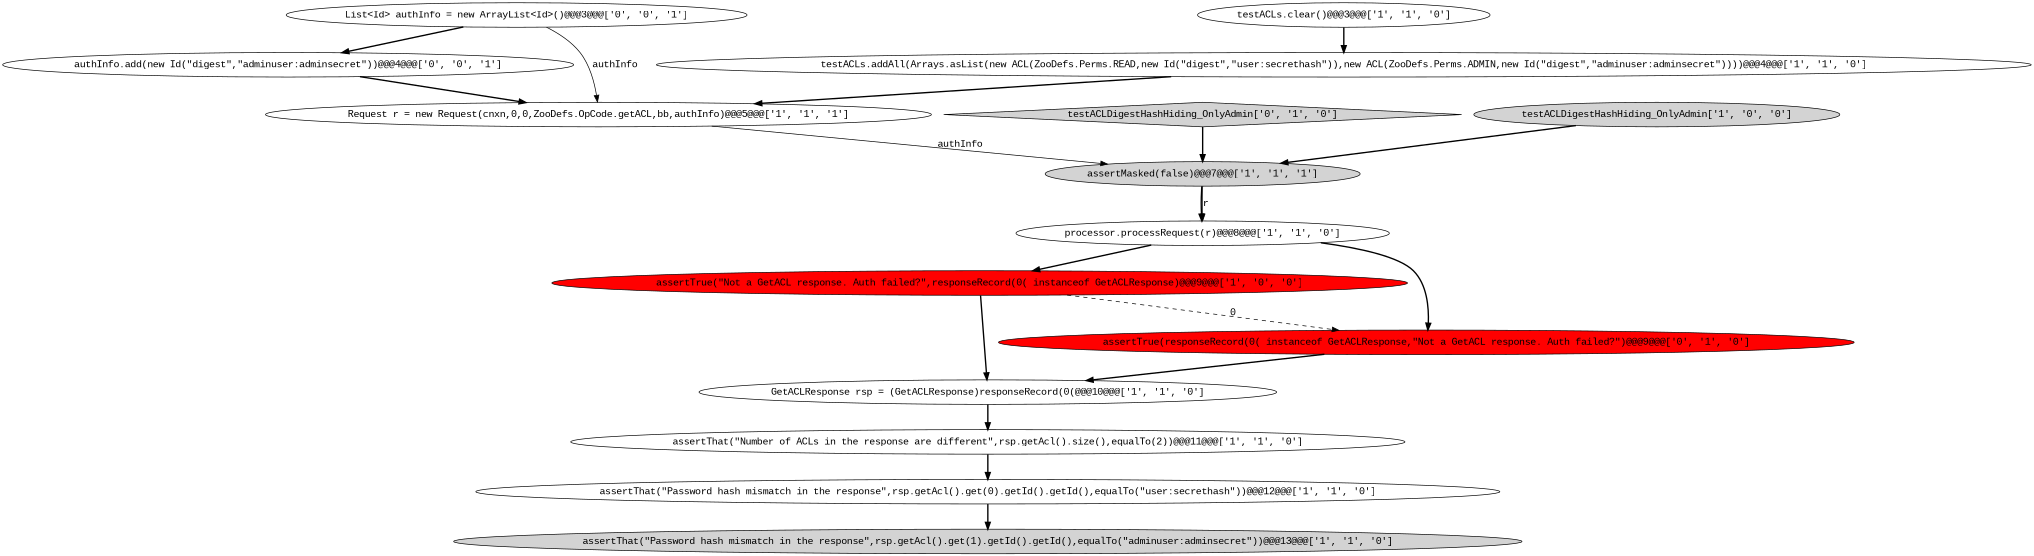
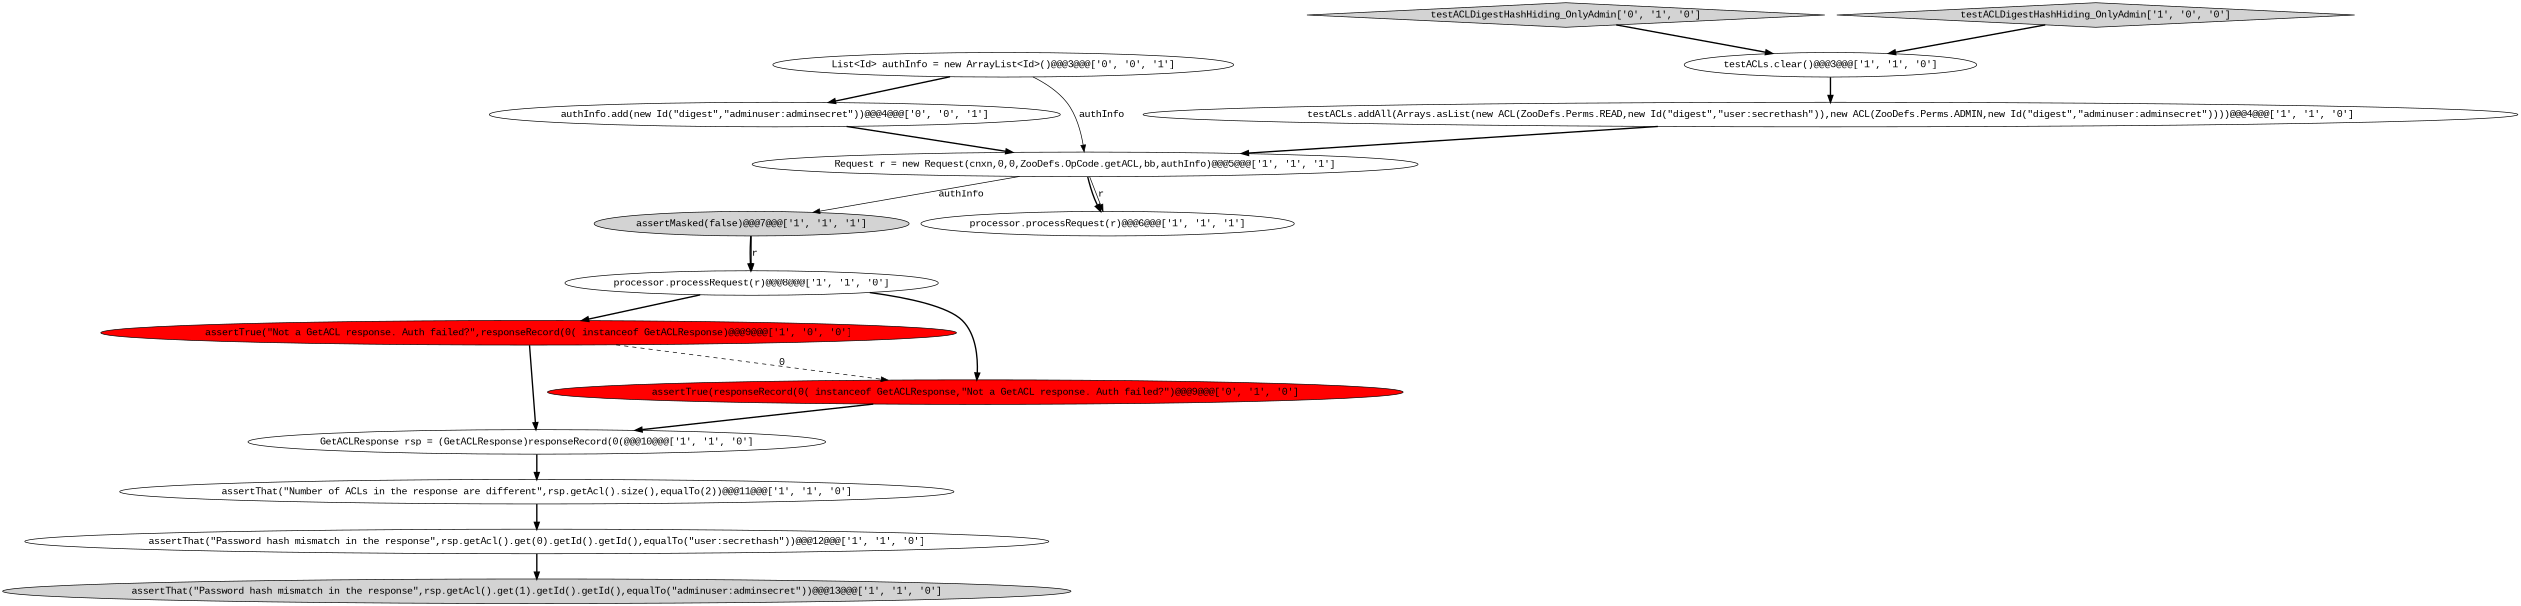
node "testACLDigestHashHiding_OnlyAdmin['1', '0', '0']": shape ellipse -> diamond
edge "testACLDigestHashHiding_OnlyAdmin['0', '1', '0']" -> "assertMasked(false)@@@7@@@['1', '1', '1']": now "testACLDigestHashHiding_OnlyAdmin['0', '1', '0']" -> "testACLs.clear()@@@3@@@['1', '1', '0']"
edge "testACLDigestHashHiding_OnlyAdmin['1', '0', '0']" -> "assertMasked(false)@@@7@@@['1', '1', '1']": now "testACLDigestHashHiding_OnlyAdmin['1', '0', '0']" -> "testACLs.clear()@@@3@@@['1', '1', '0']"
node "processor.processRequest(r)@@@6@@@['1', '1', '1']": added
